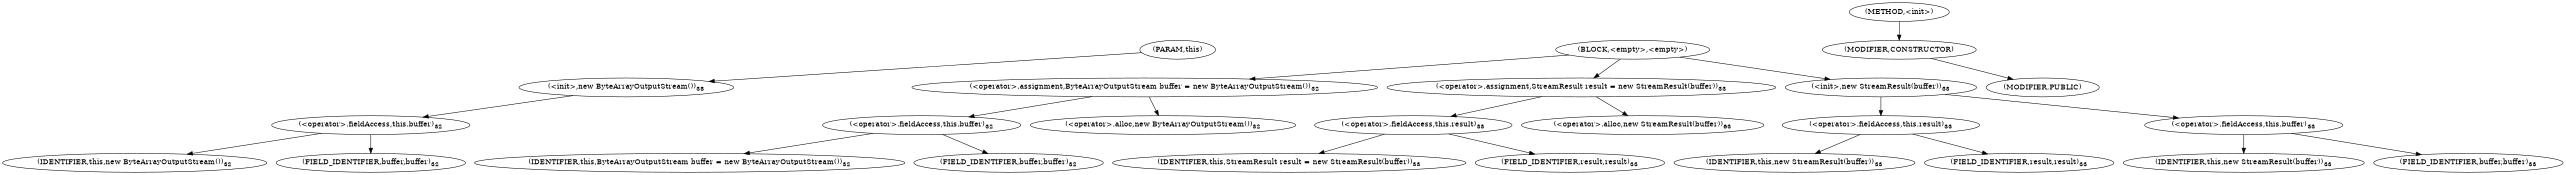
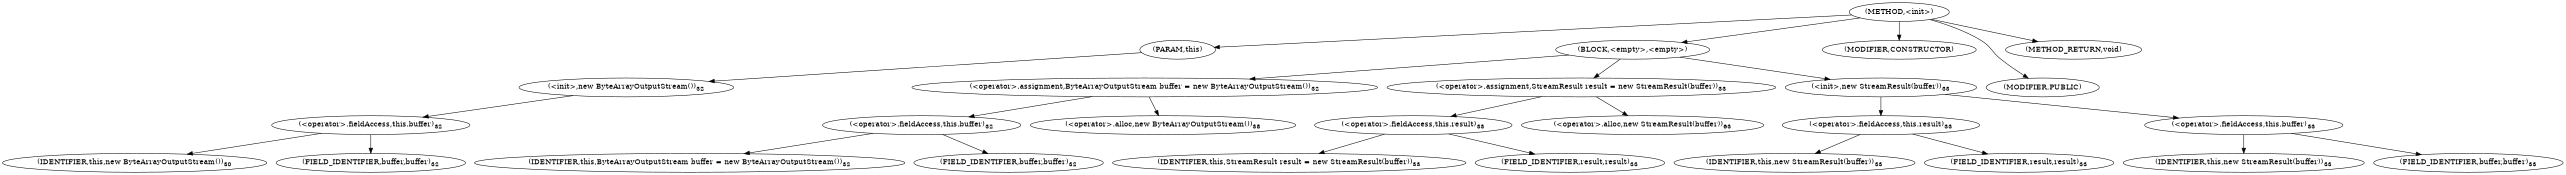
edge "(METHOD,<init>)" -> "(BLOCK,<empty>,<empty>)": added
edge "(METHOD,<init>)" -> "(PARAM,this)": added
node "(METHOD_RETURN,void)": added
edge "(MODIFIER,CONSTRUCTOR)" -> "(MODIFIER,PUBLIC)": now "(METHOD,<init>)" -> "(MODIFIER,PUBLIC)"
node "(<init>,new ByteArrayOutputStream())": text "38" -> "32"
node "(<operator>.alloc,new ByteArrayOutputStream())": text "32" -> "38"
node "(IDENTIFIER,this,new ByteArrayOutputStream())": text "32" -> "30"
